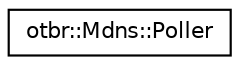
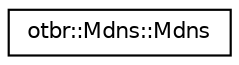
node "otbr::Mdns::Poller": label "otbr::Mdns::Poller" -> "otbr::Mdns::Mdns"
